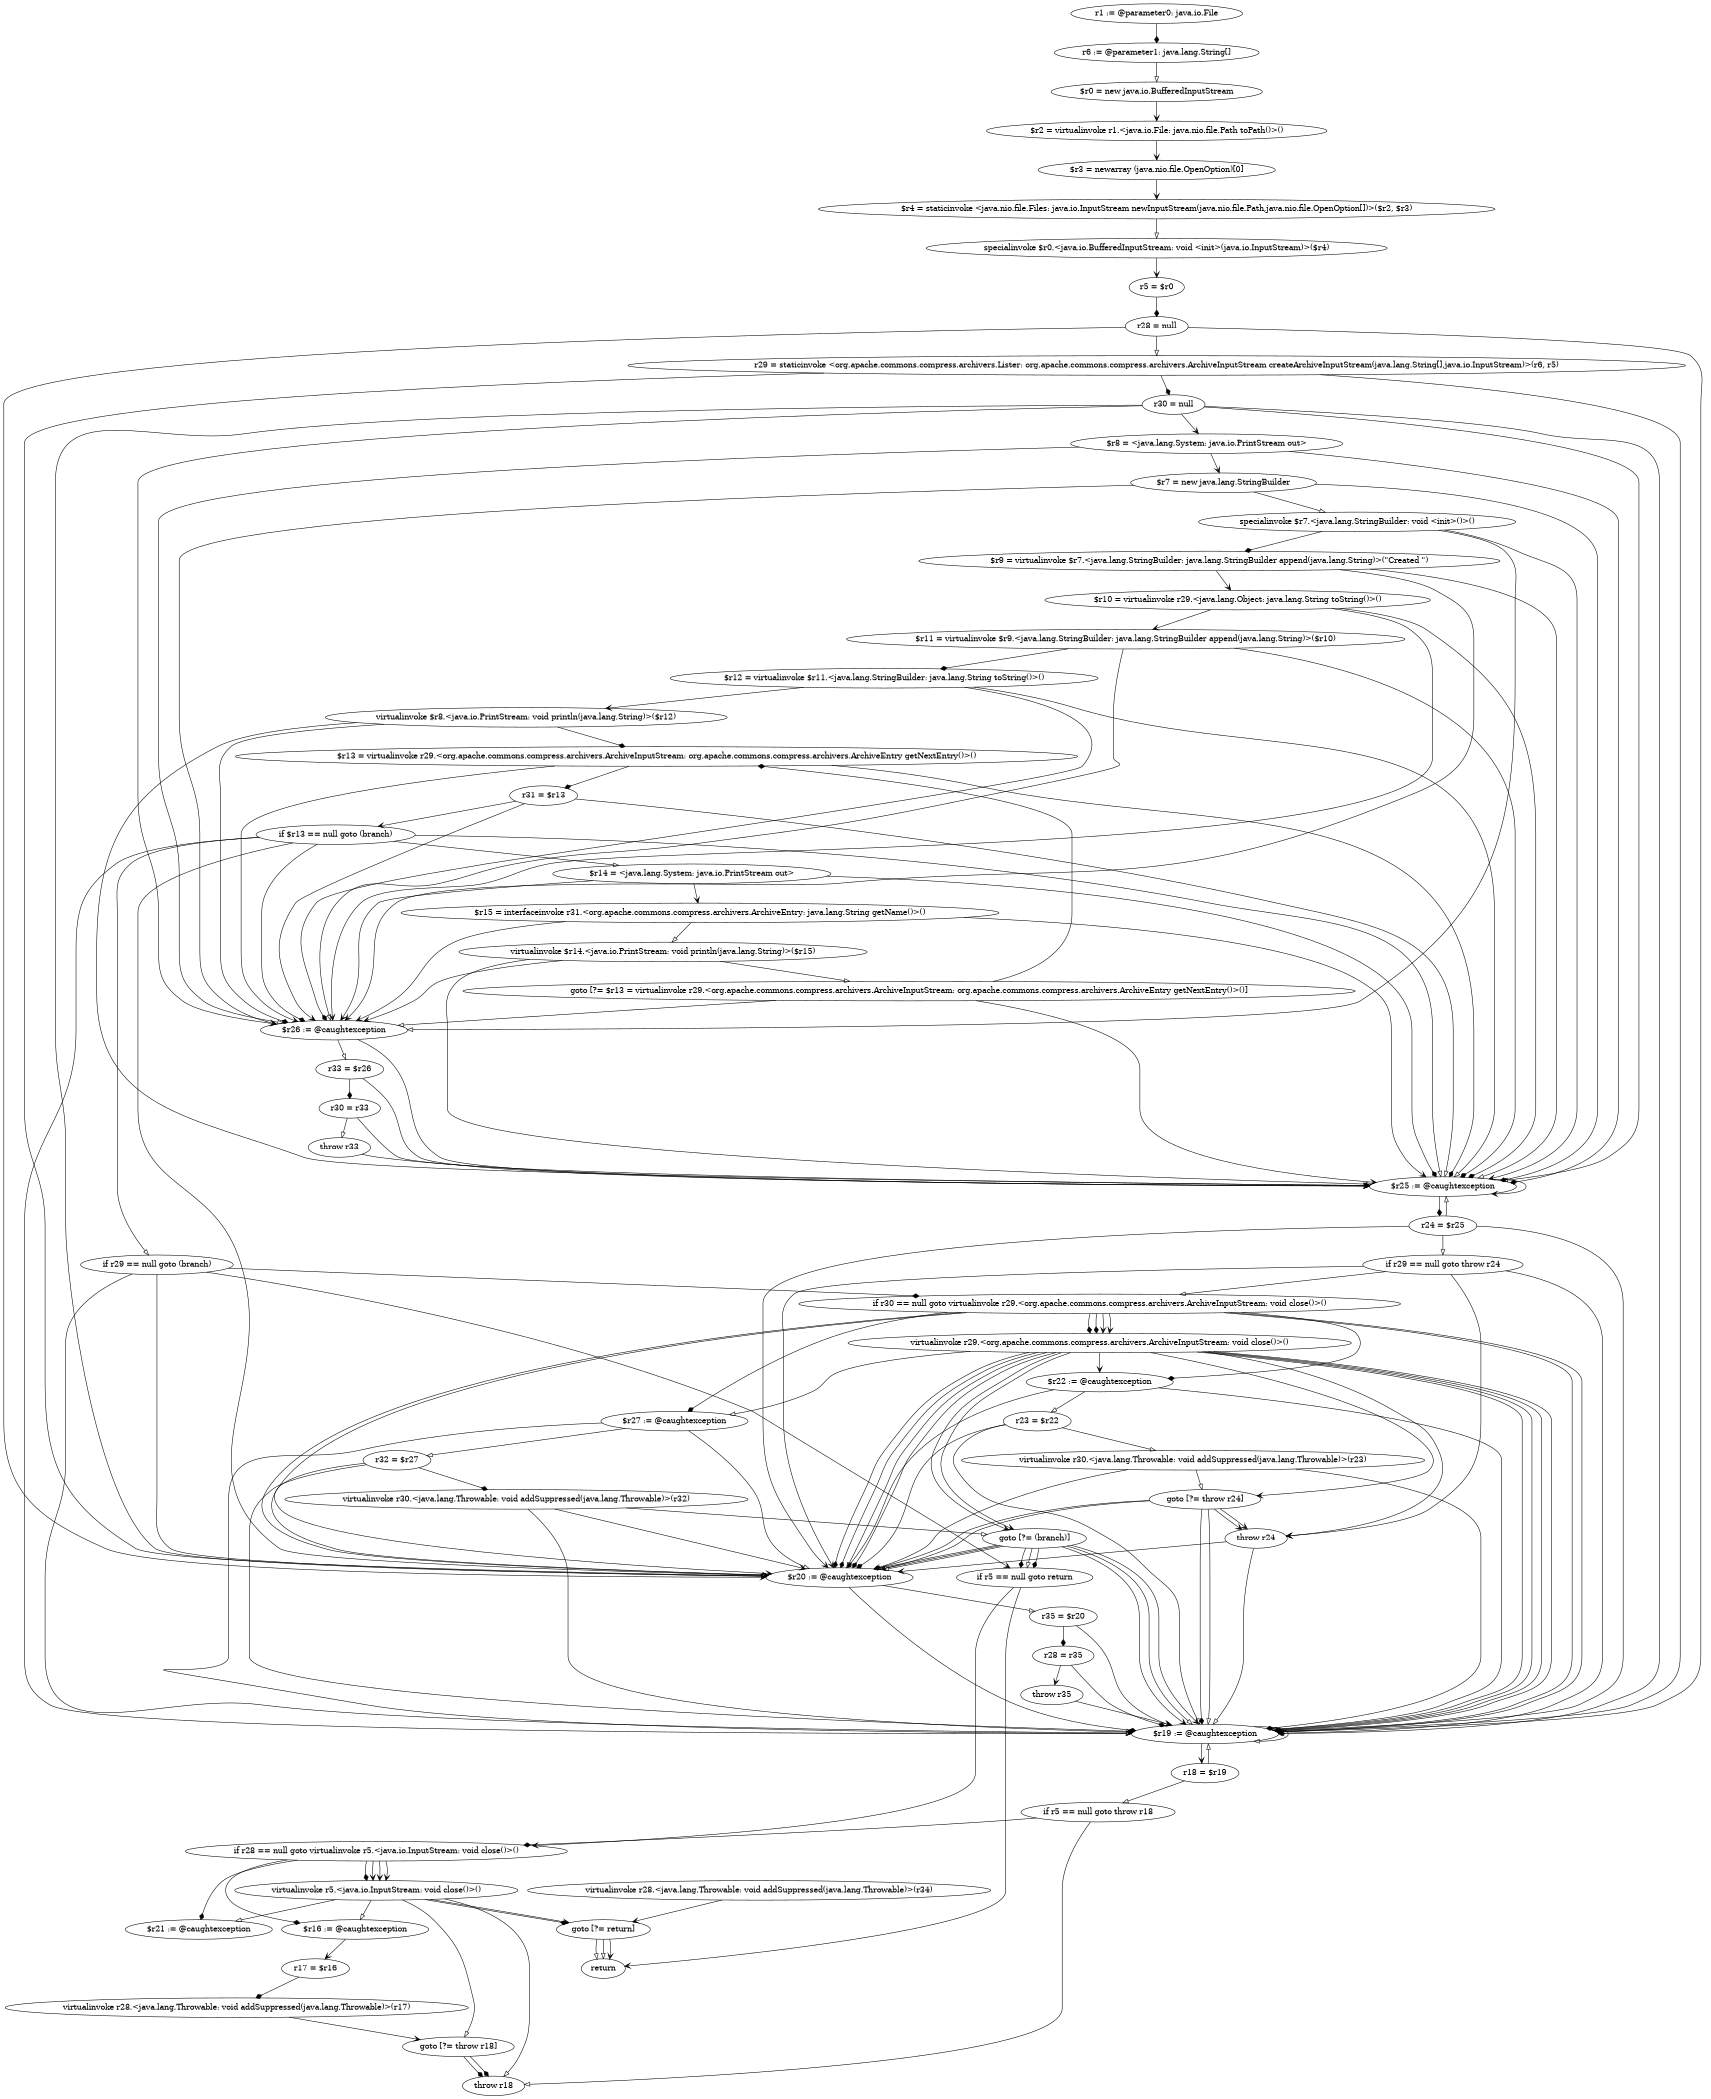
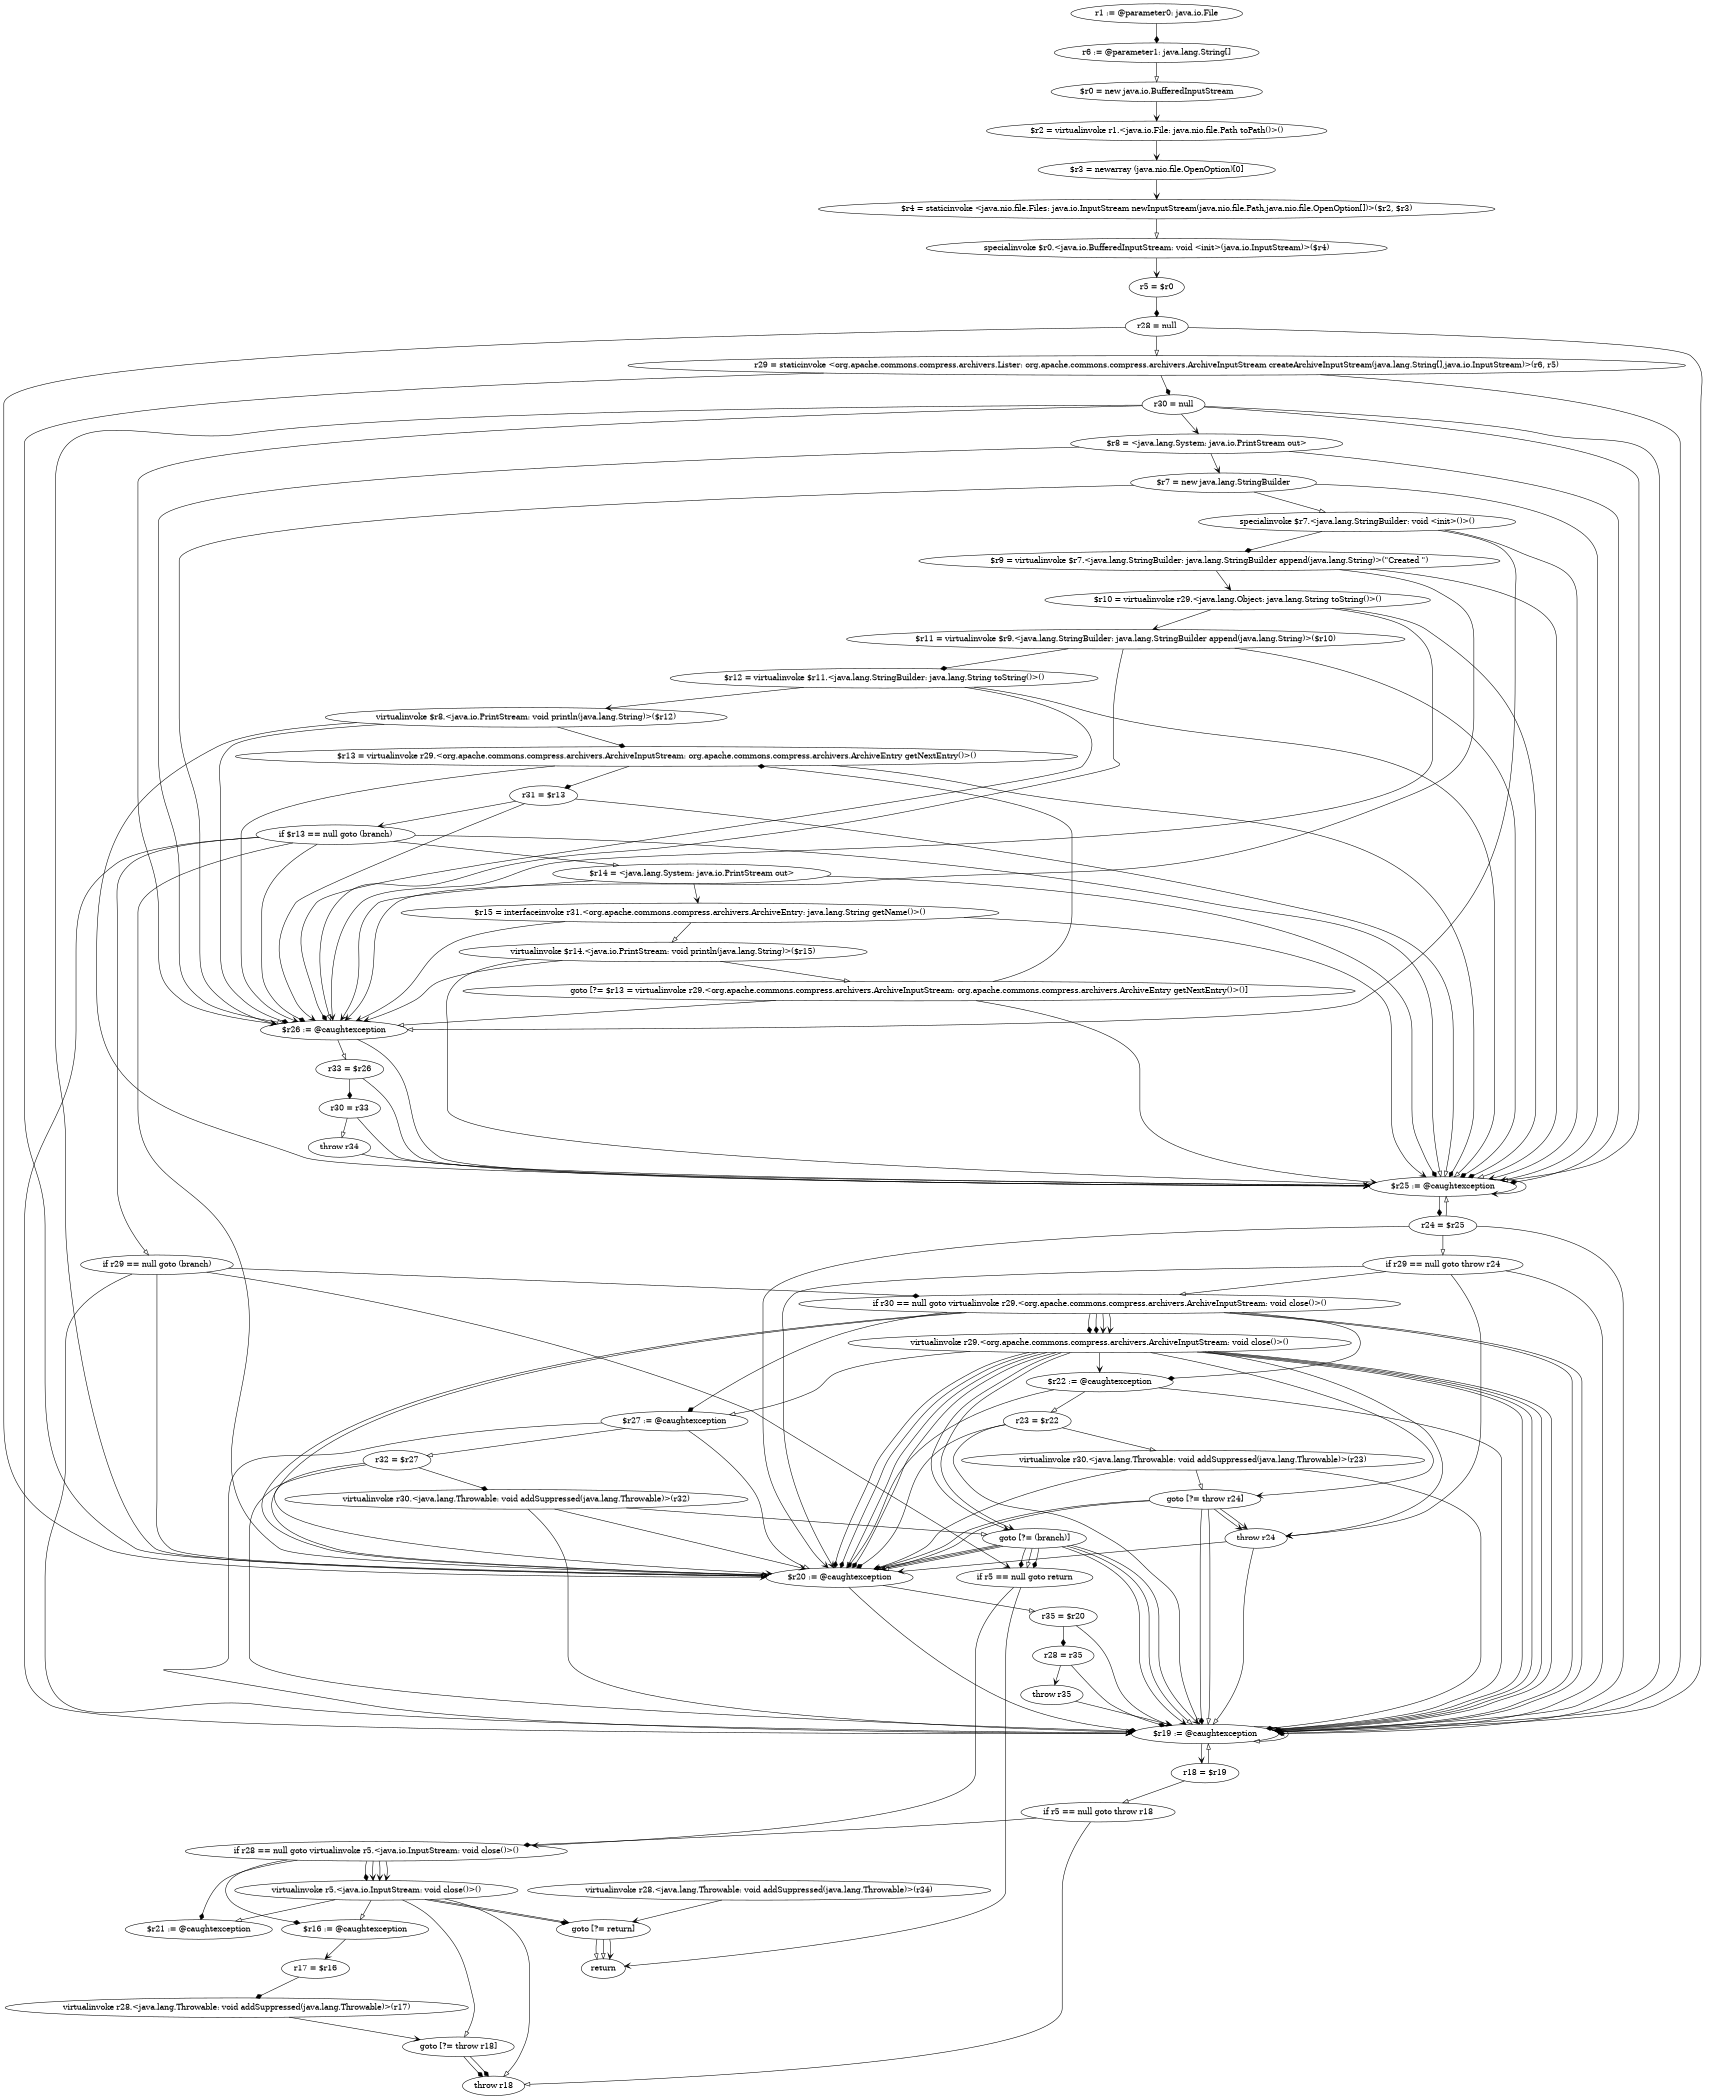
edge "$r7 = new java.lang.StringBuilder" -> "$r25 := @caughtexception": arrowhead diamond -> vee
node "throw r33": label "throw r33" -> "throw r34"
edge "r30 = r33" -> "$r25 := @caughtexception": arrowhead diamond -> vee
